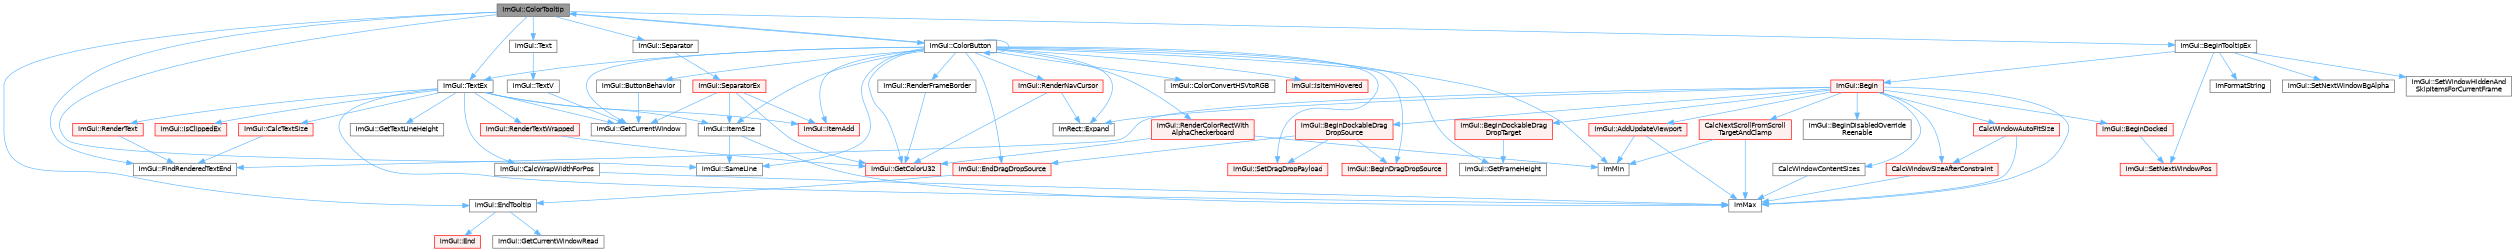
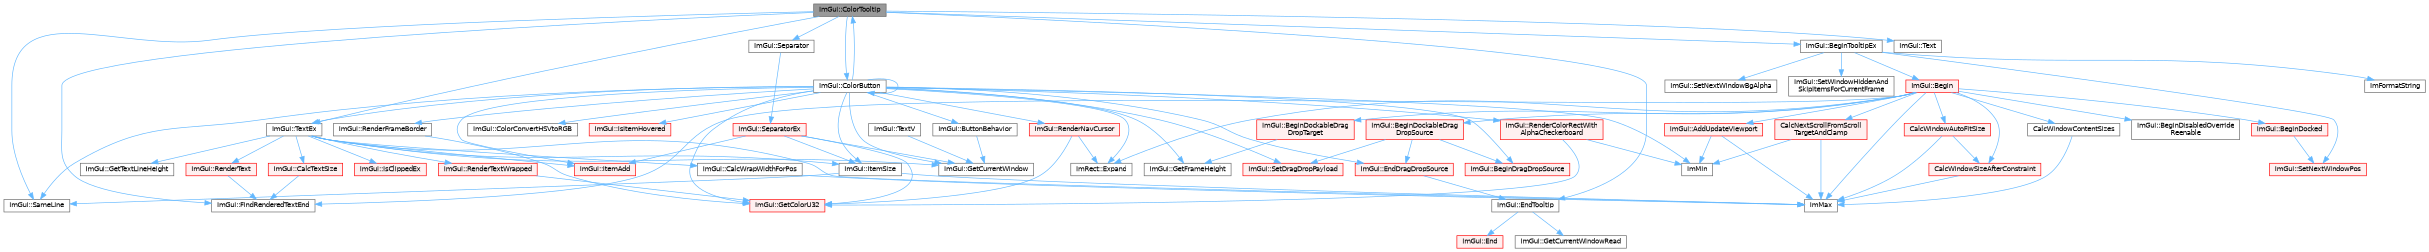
edge "ImGui::Text" -> "ImGui::TextV": removed
